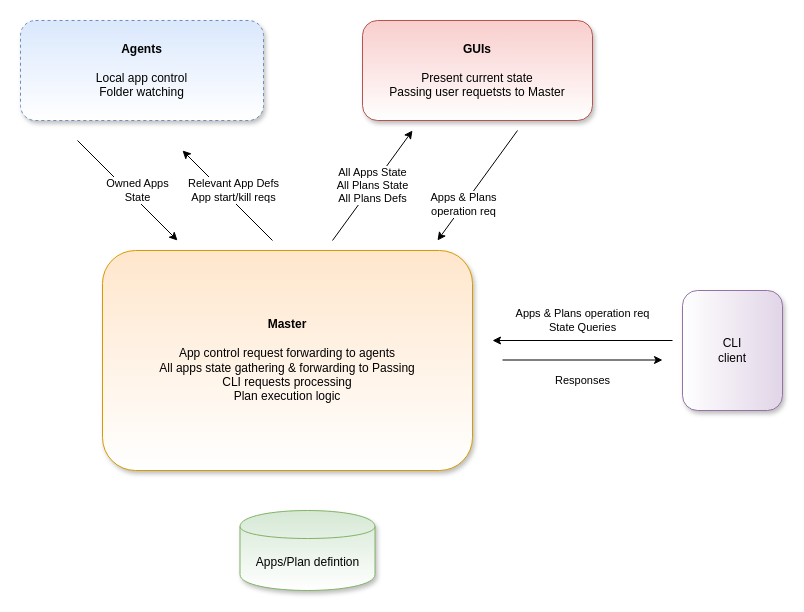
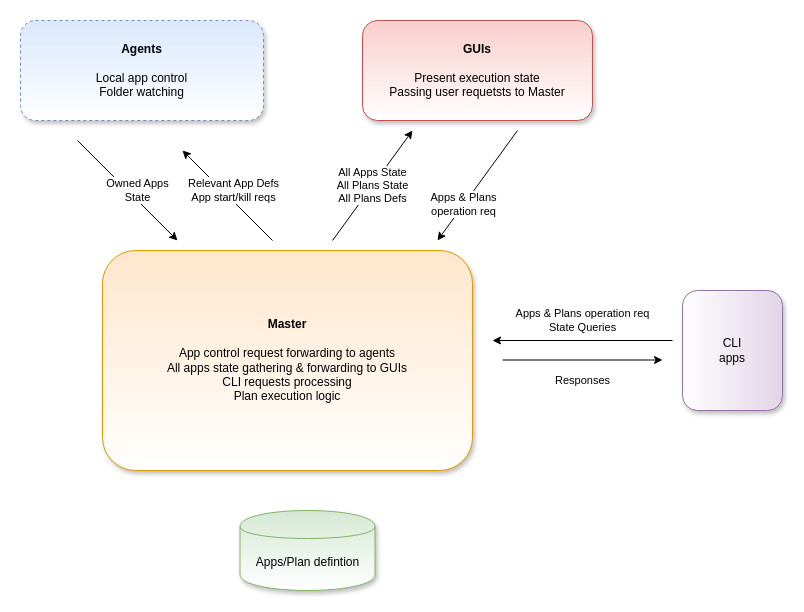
node "GUIs Present current state Passing user requetsts to Master": label "GUIs Present current state Passing user requetsts to Master" -> "GUIs Present execution state Passing user requetsts to Master"
node "CLI client": label "CLI client" -> "CLI apps"
node "Master App control request forwarding to agents All apps state gathering & forwarding to Passing CLI requests processing Plan execution logic": label "Master App control request forwarding to agents All apps state gathering & forwarding to Passing CLI requests processing Plan execution logic" -> "Master App control request forwarding to agents All apps state gathering & forwarding to GUIs CLI requests processing Plan execution logic"
